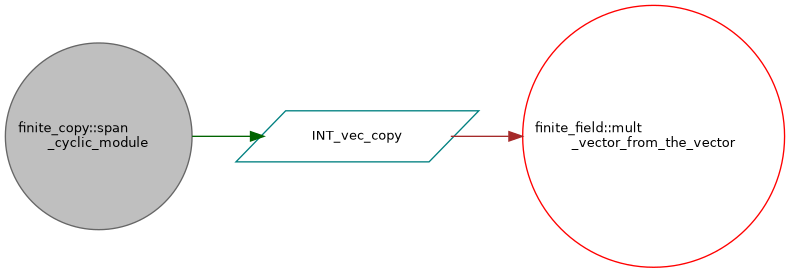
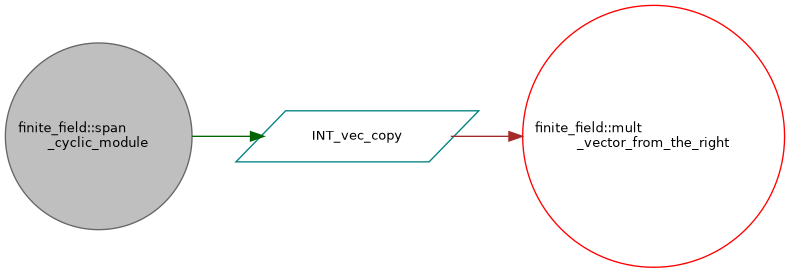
node "finite_copy::span _cyclic_module": label "finite_copy::span _cyclic_module" -> "finite_field::span _cyclic_module"
node "finite_field::mult _vector_from_the_vector": label "finite_field::mult _vector_from_the_vector" -> "finite_field::mult _vector_from_the_right"
